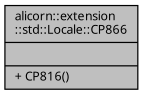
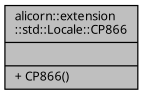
node "alicorn::extension": text "+ CP816()" -> "+ CP866()"
